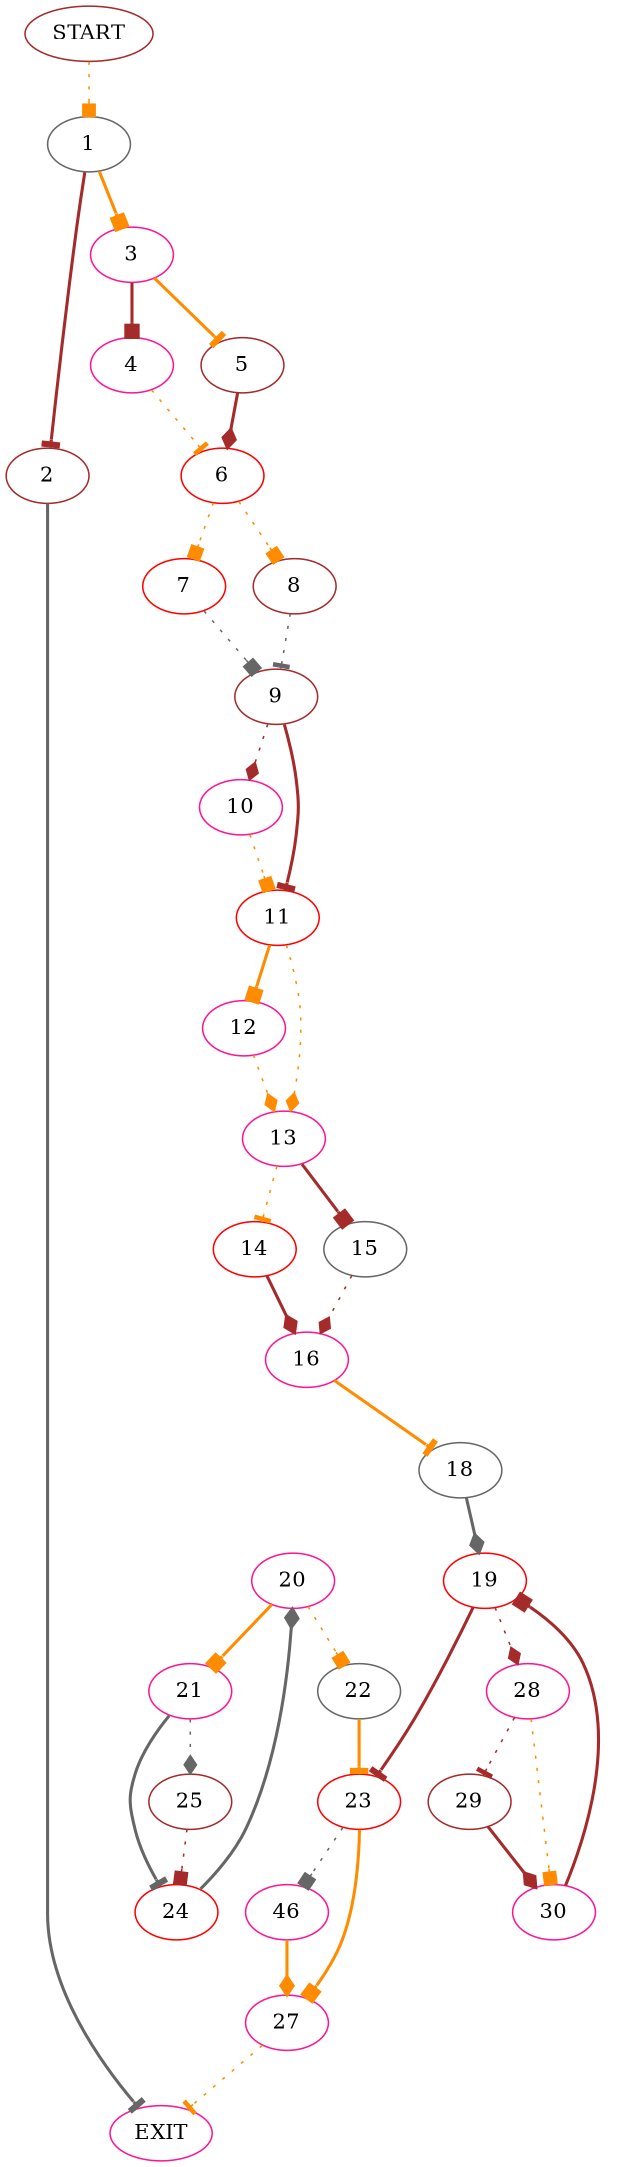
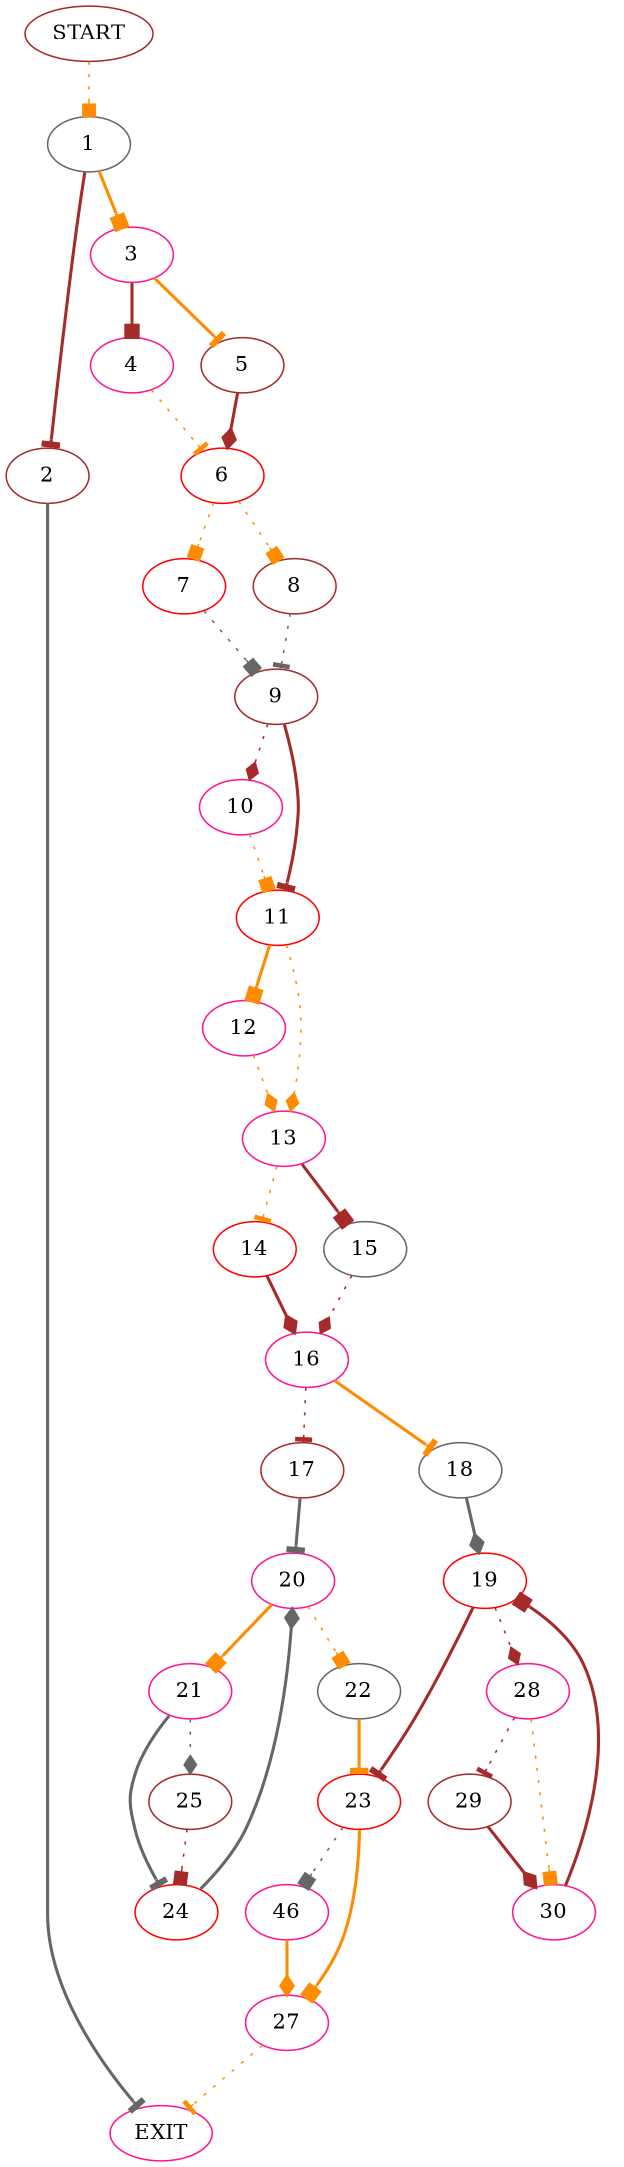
node "17": added
